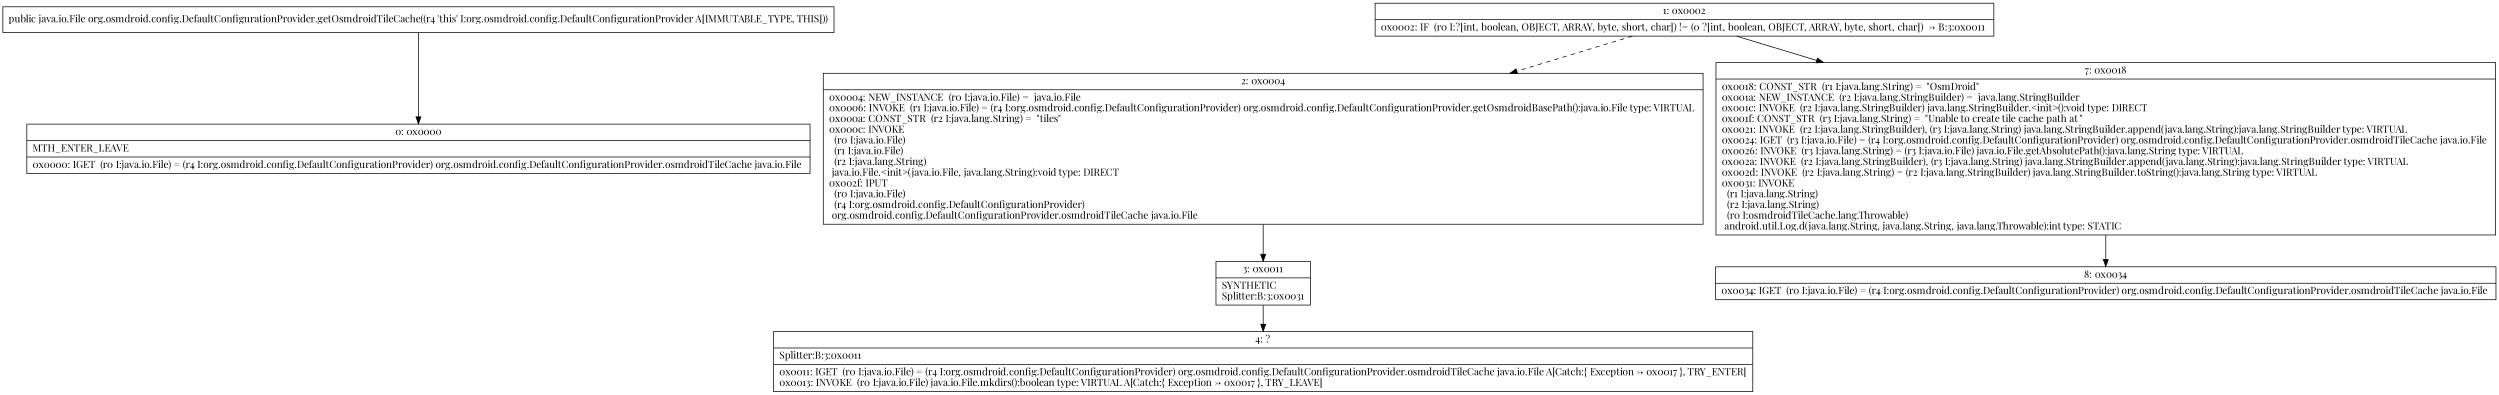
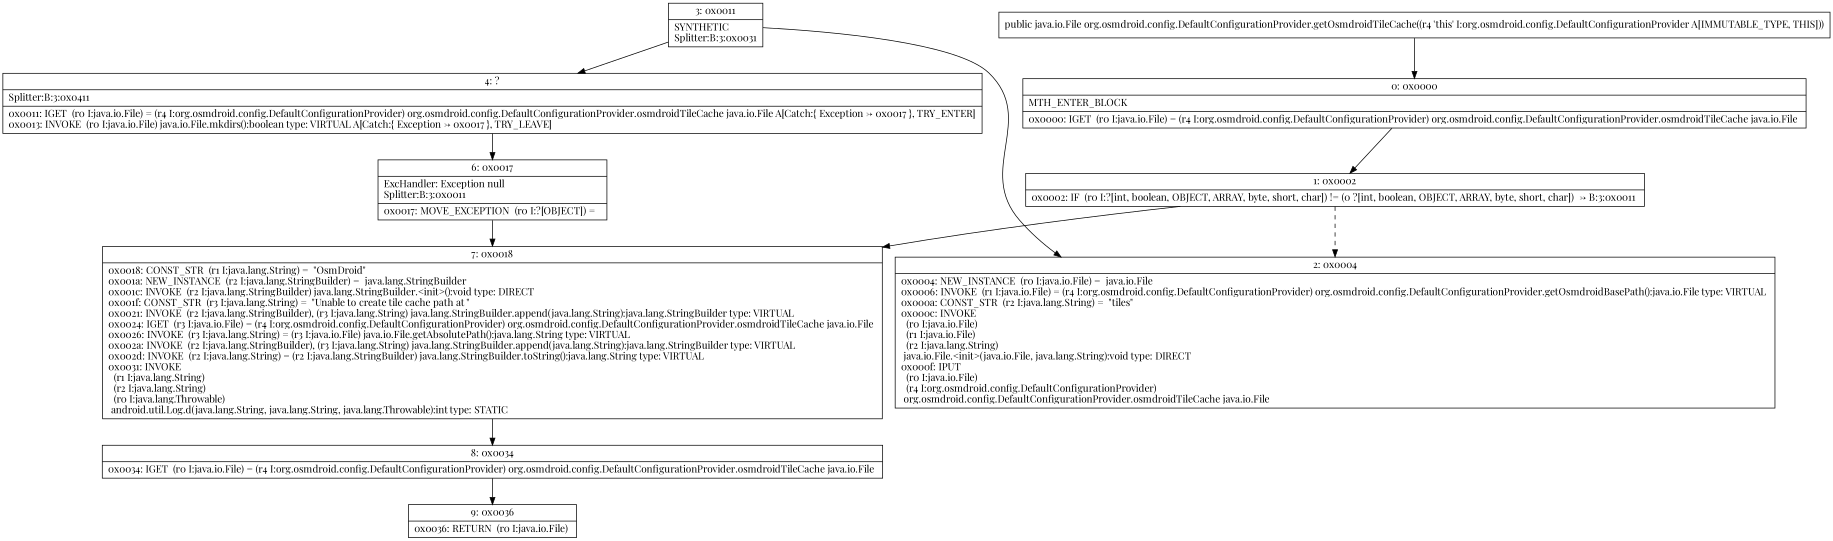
node "0: 0x0000": text "MTH_ENTER_LEAVE" -> "MTH_ENTER_BLOCK"
edge "0: 0x0000" -> "1: 0x0002": added
node "2: 0x0004": text "0x002f: IPUT" -> "0x000f: IPUT"
node "6: 0x0017": added
node "7: 0x0018": text "(r0 I:osmdroidTileCache.lang.Throwable)" -> "(r0 I:java.lang.Throwable)"
edge "2: 0x0004" -> "3: 0x0011": reversed
node "4: ?": text "Splitter:B:3:0x0011" -> "Splitter:B:3:0x0411"
node "9: 0x0036": added
